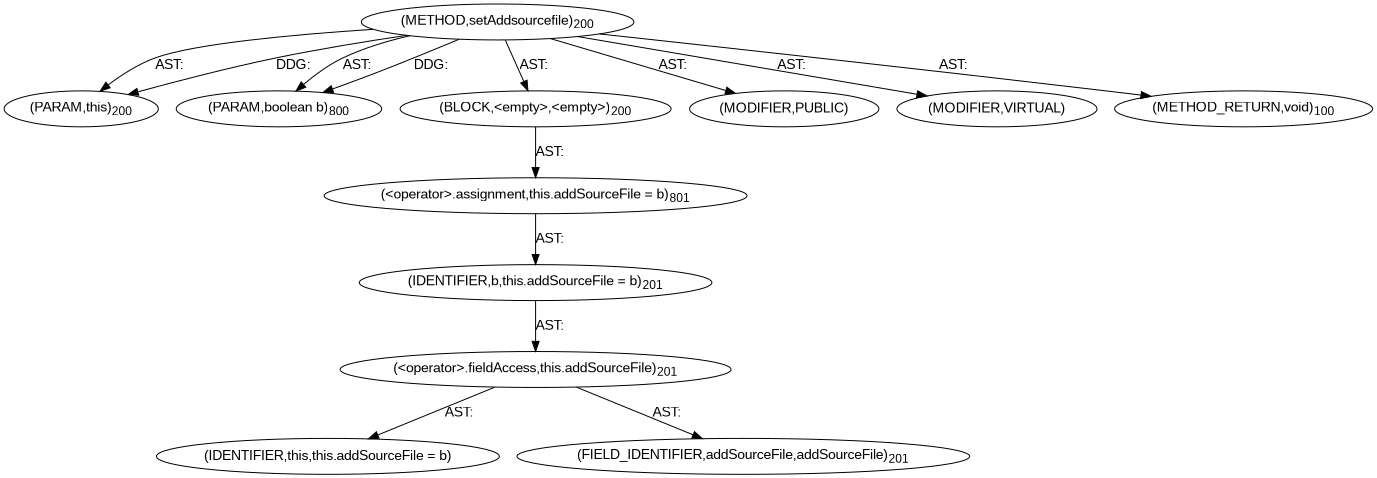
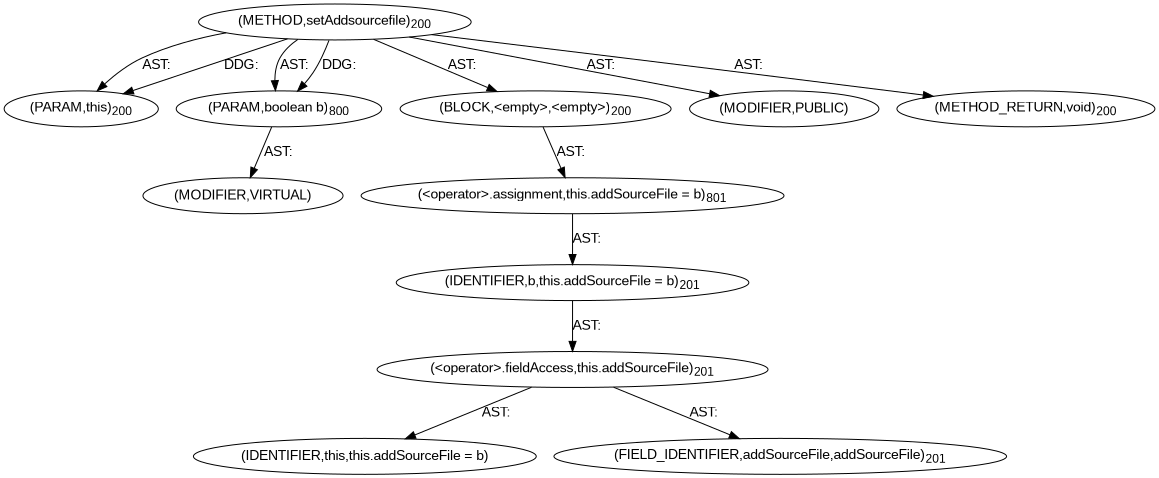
edge "(METHOD,setAddsourcefile)" -> "(MODIFIER,VIRTUAL)": now "(PARAM,boolean b)" -> "(MODIFIER,VIRTUAL)"
node "(METHOD_RETURN,void)": text "100" -> "200"
